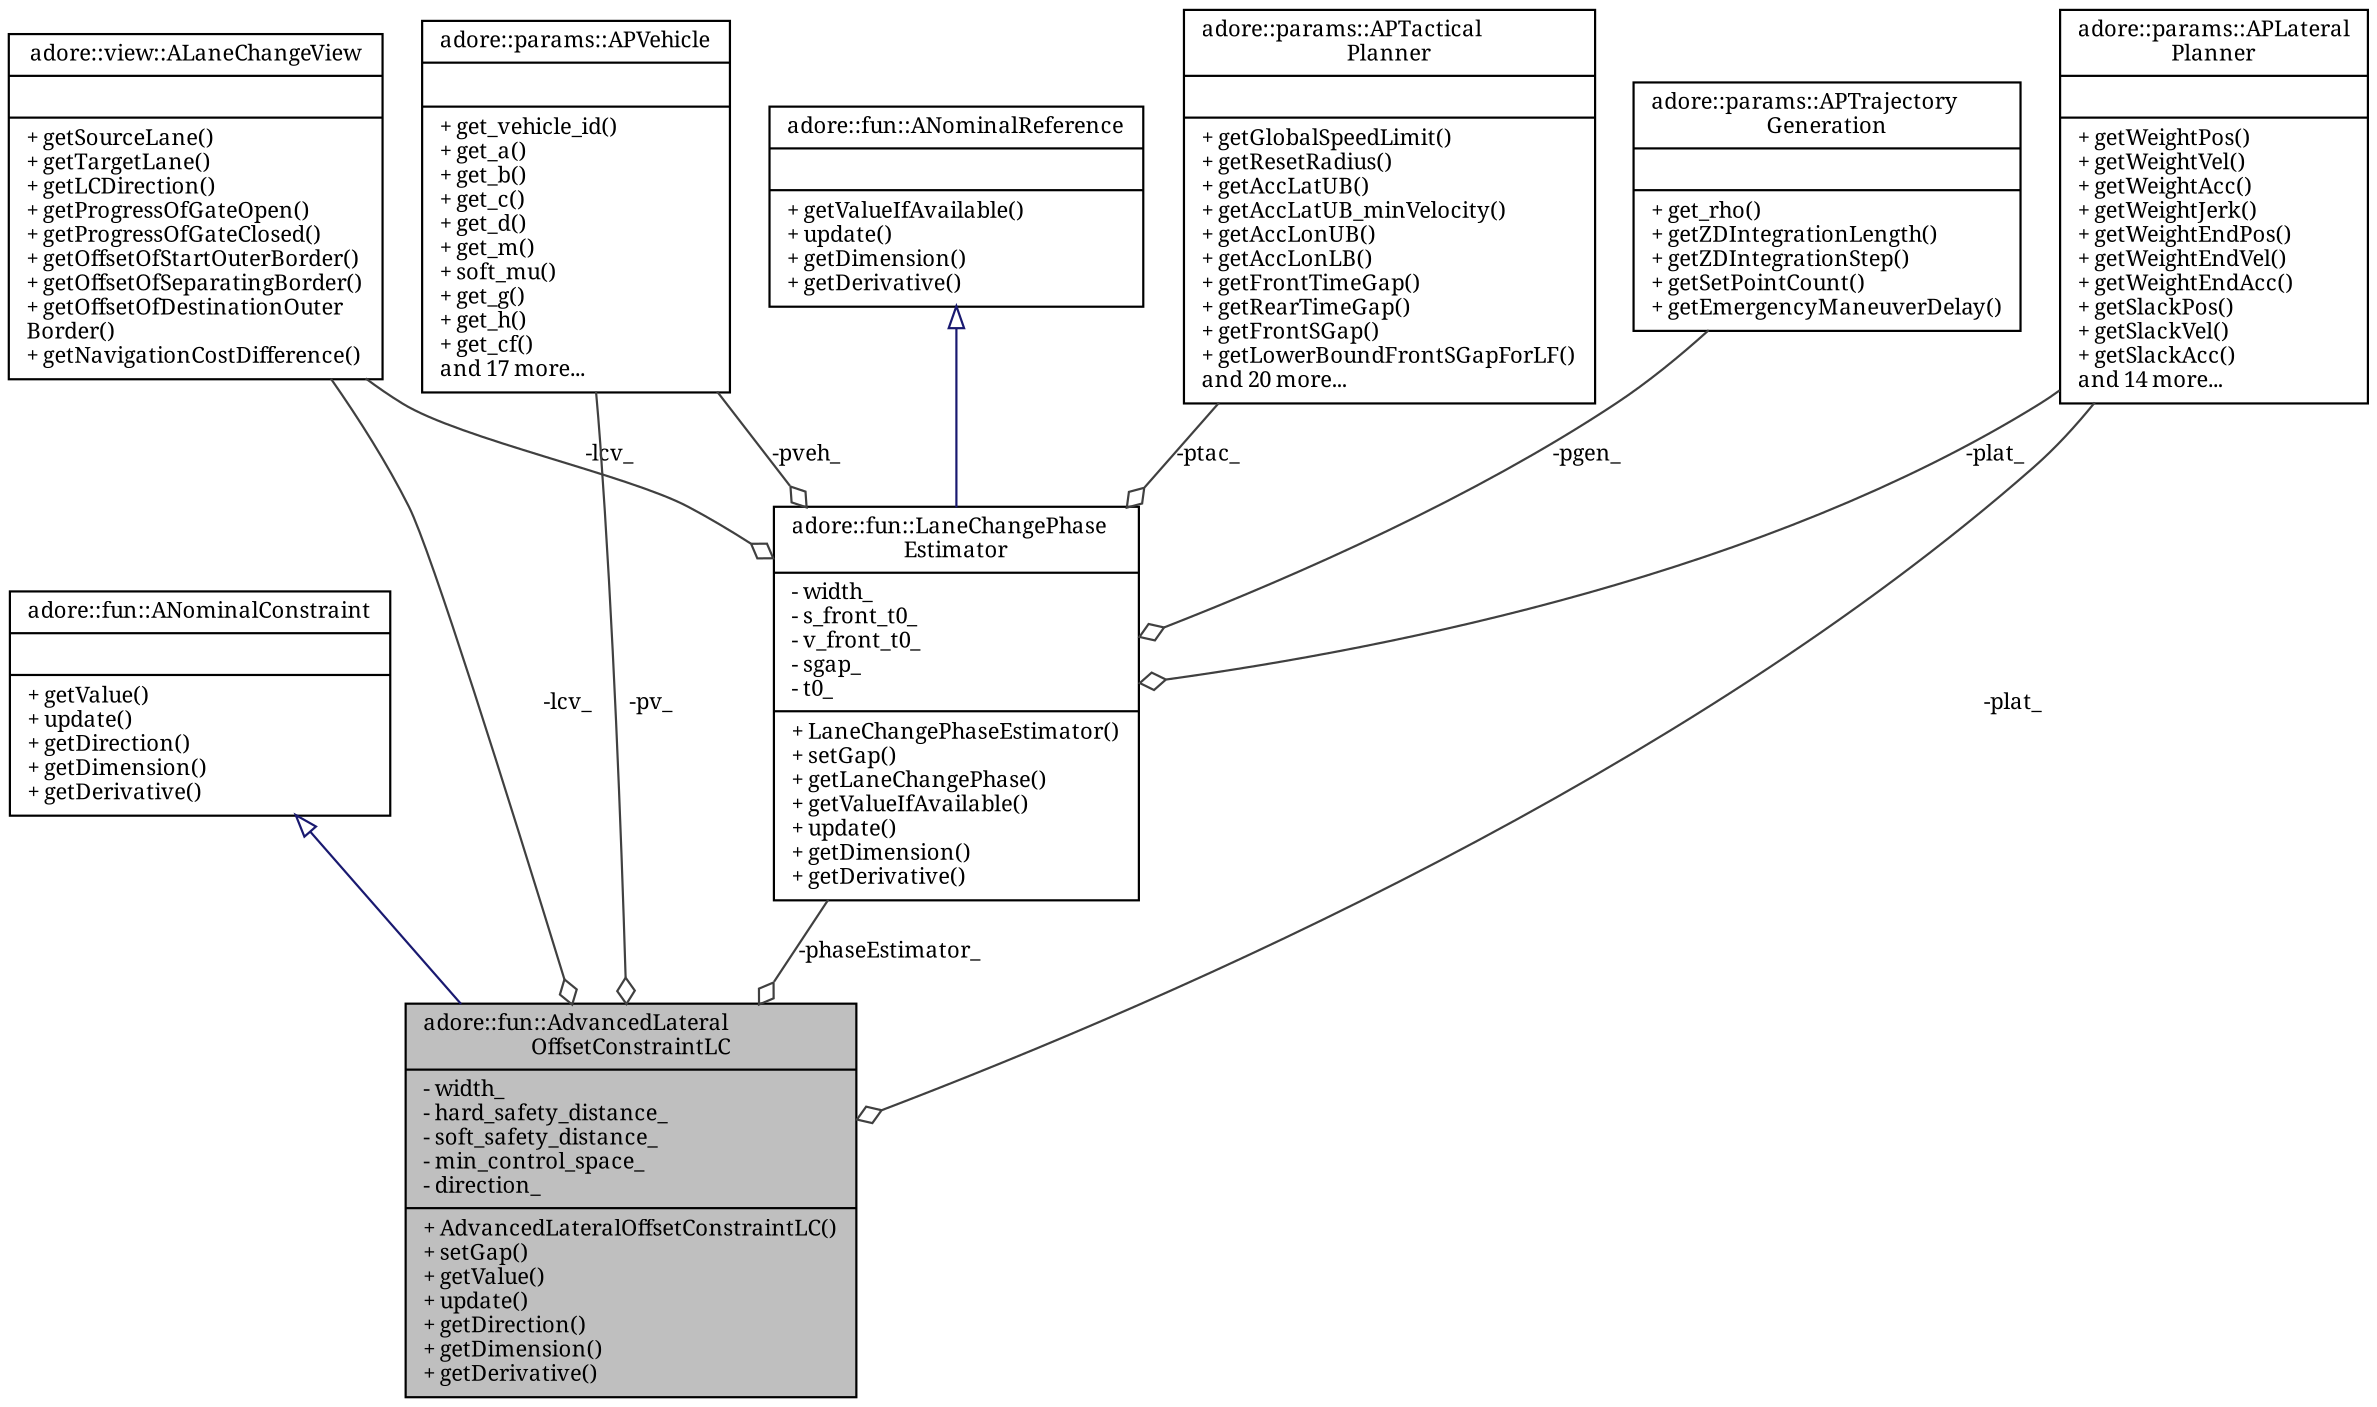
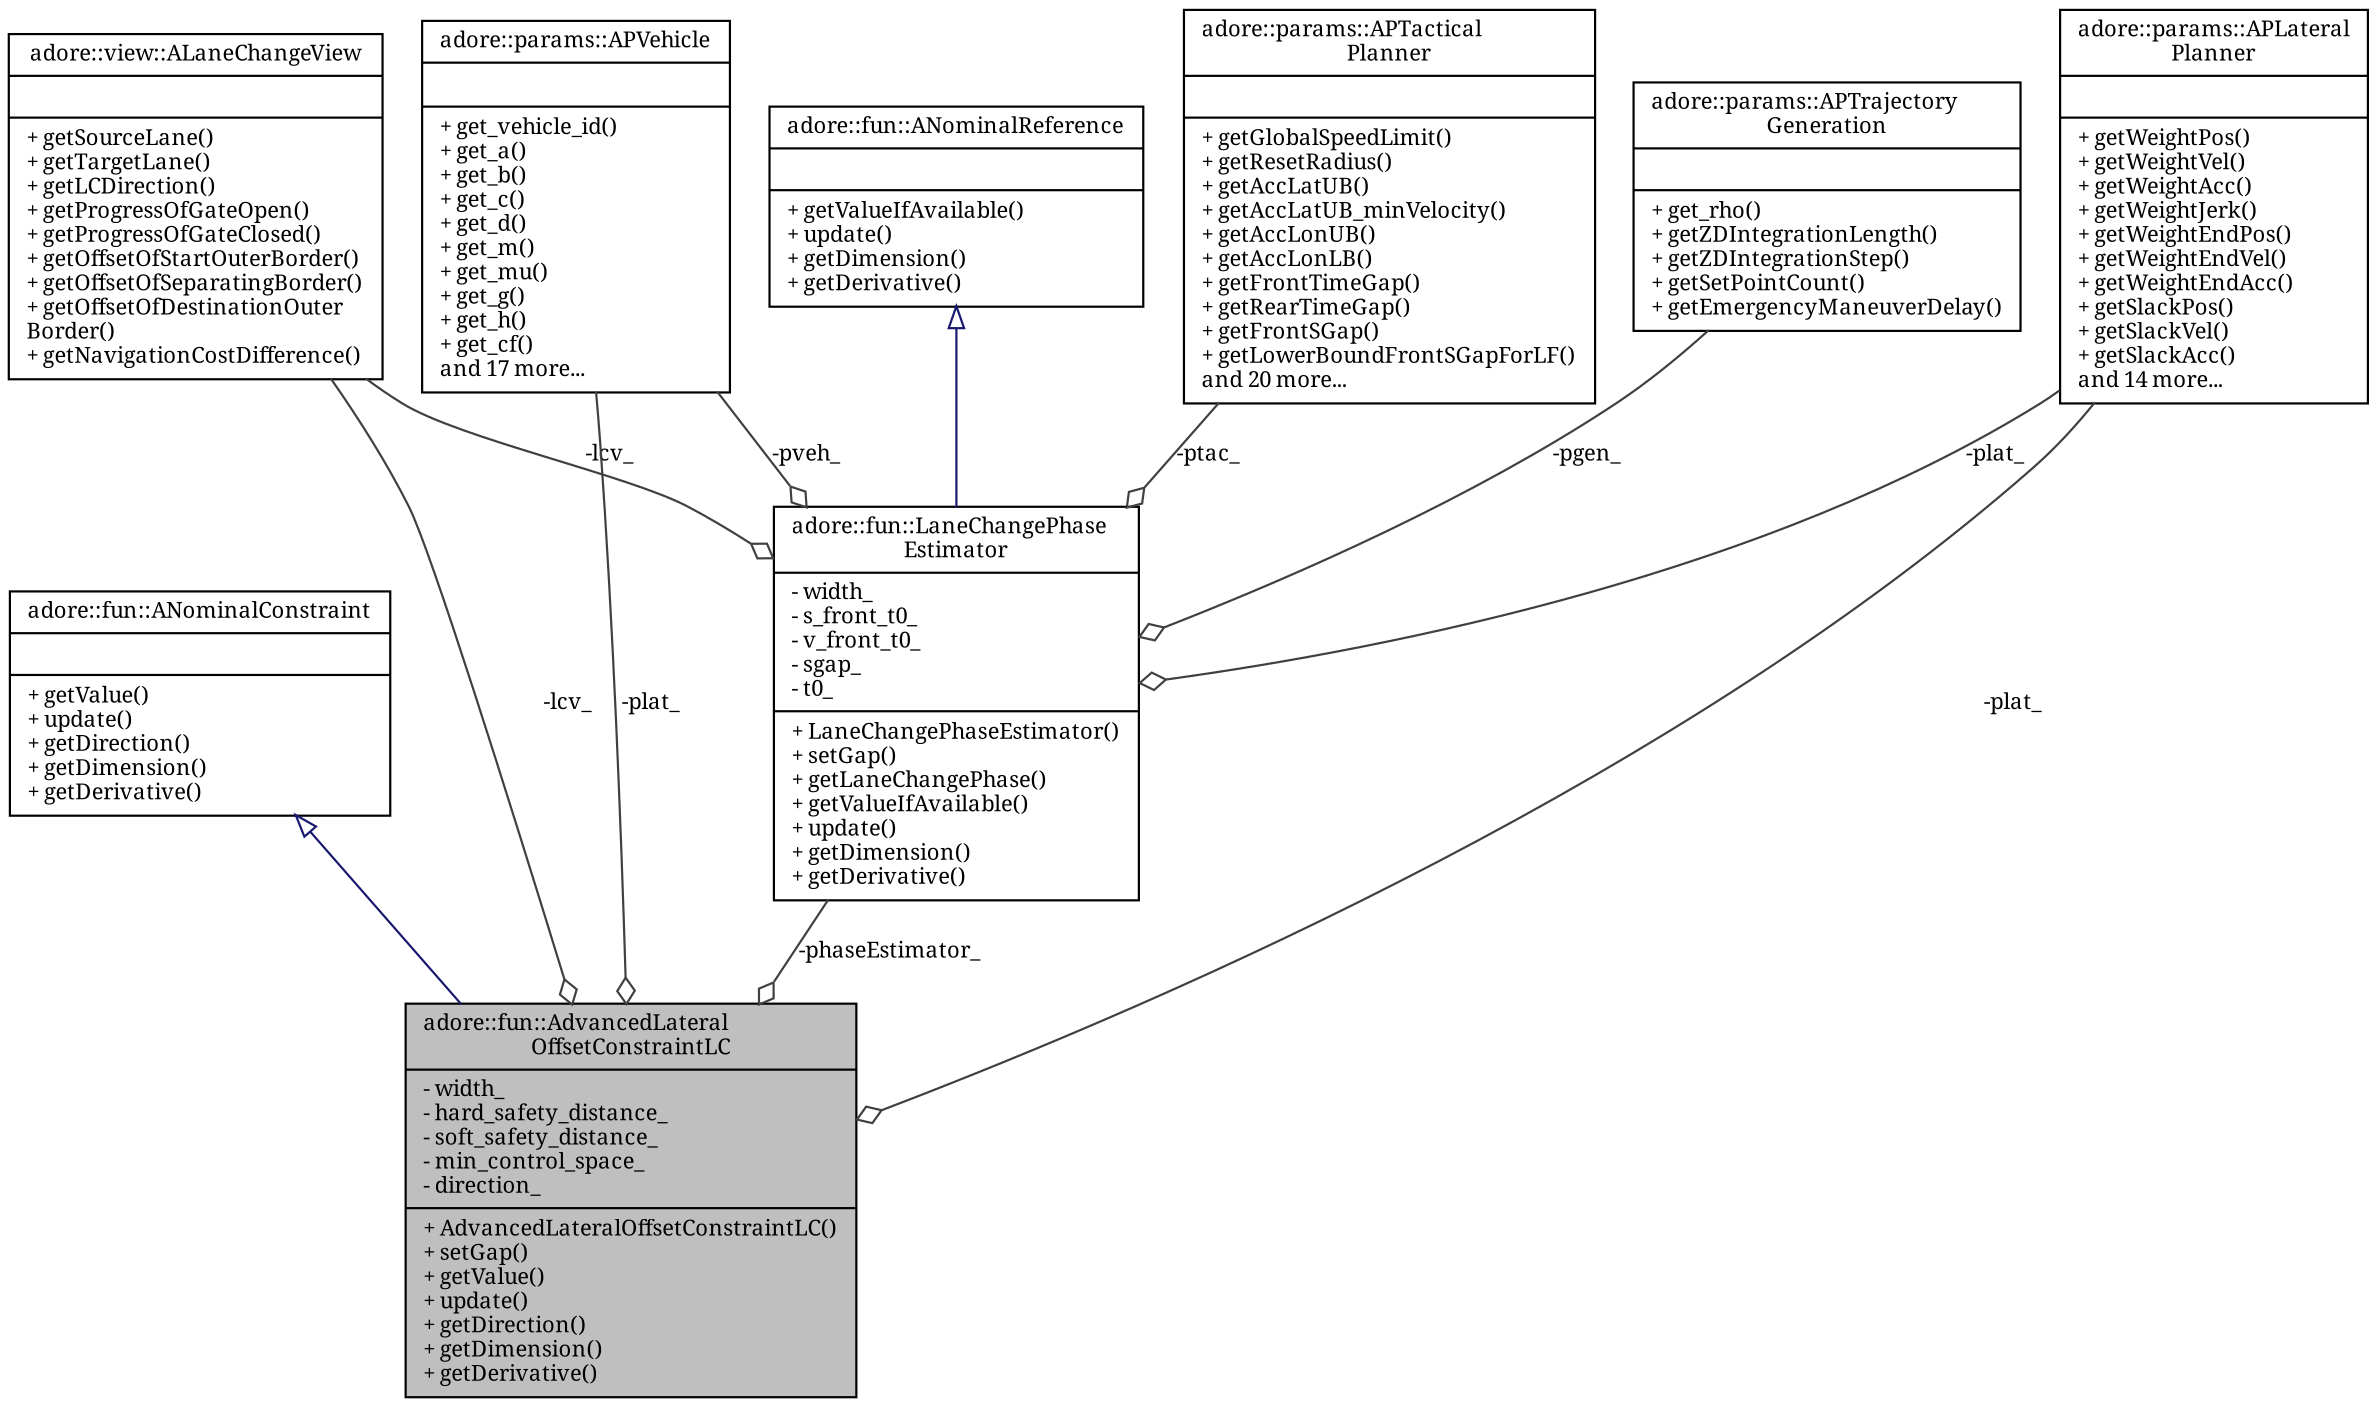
node "adore::params::APVehicle": text "+ soft_mu()" -> "+ get_mu()"
edge "adore::params::APVehicle" -> "adore::fun::AdvancedLateral": label " -pv_" -> " -plat_"
